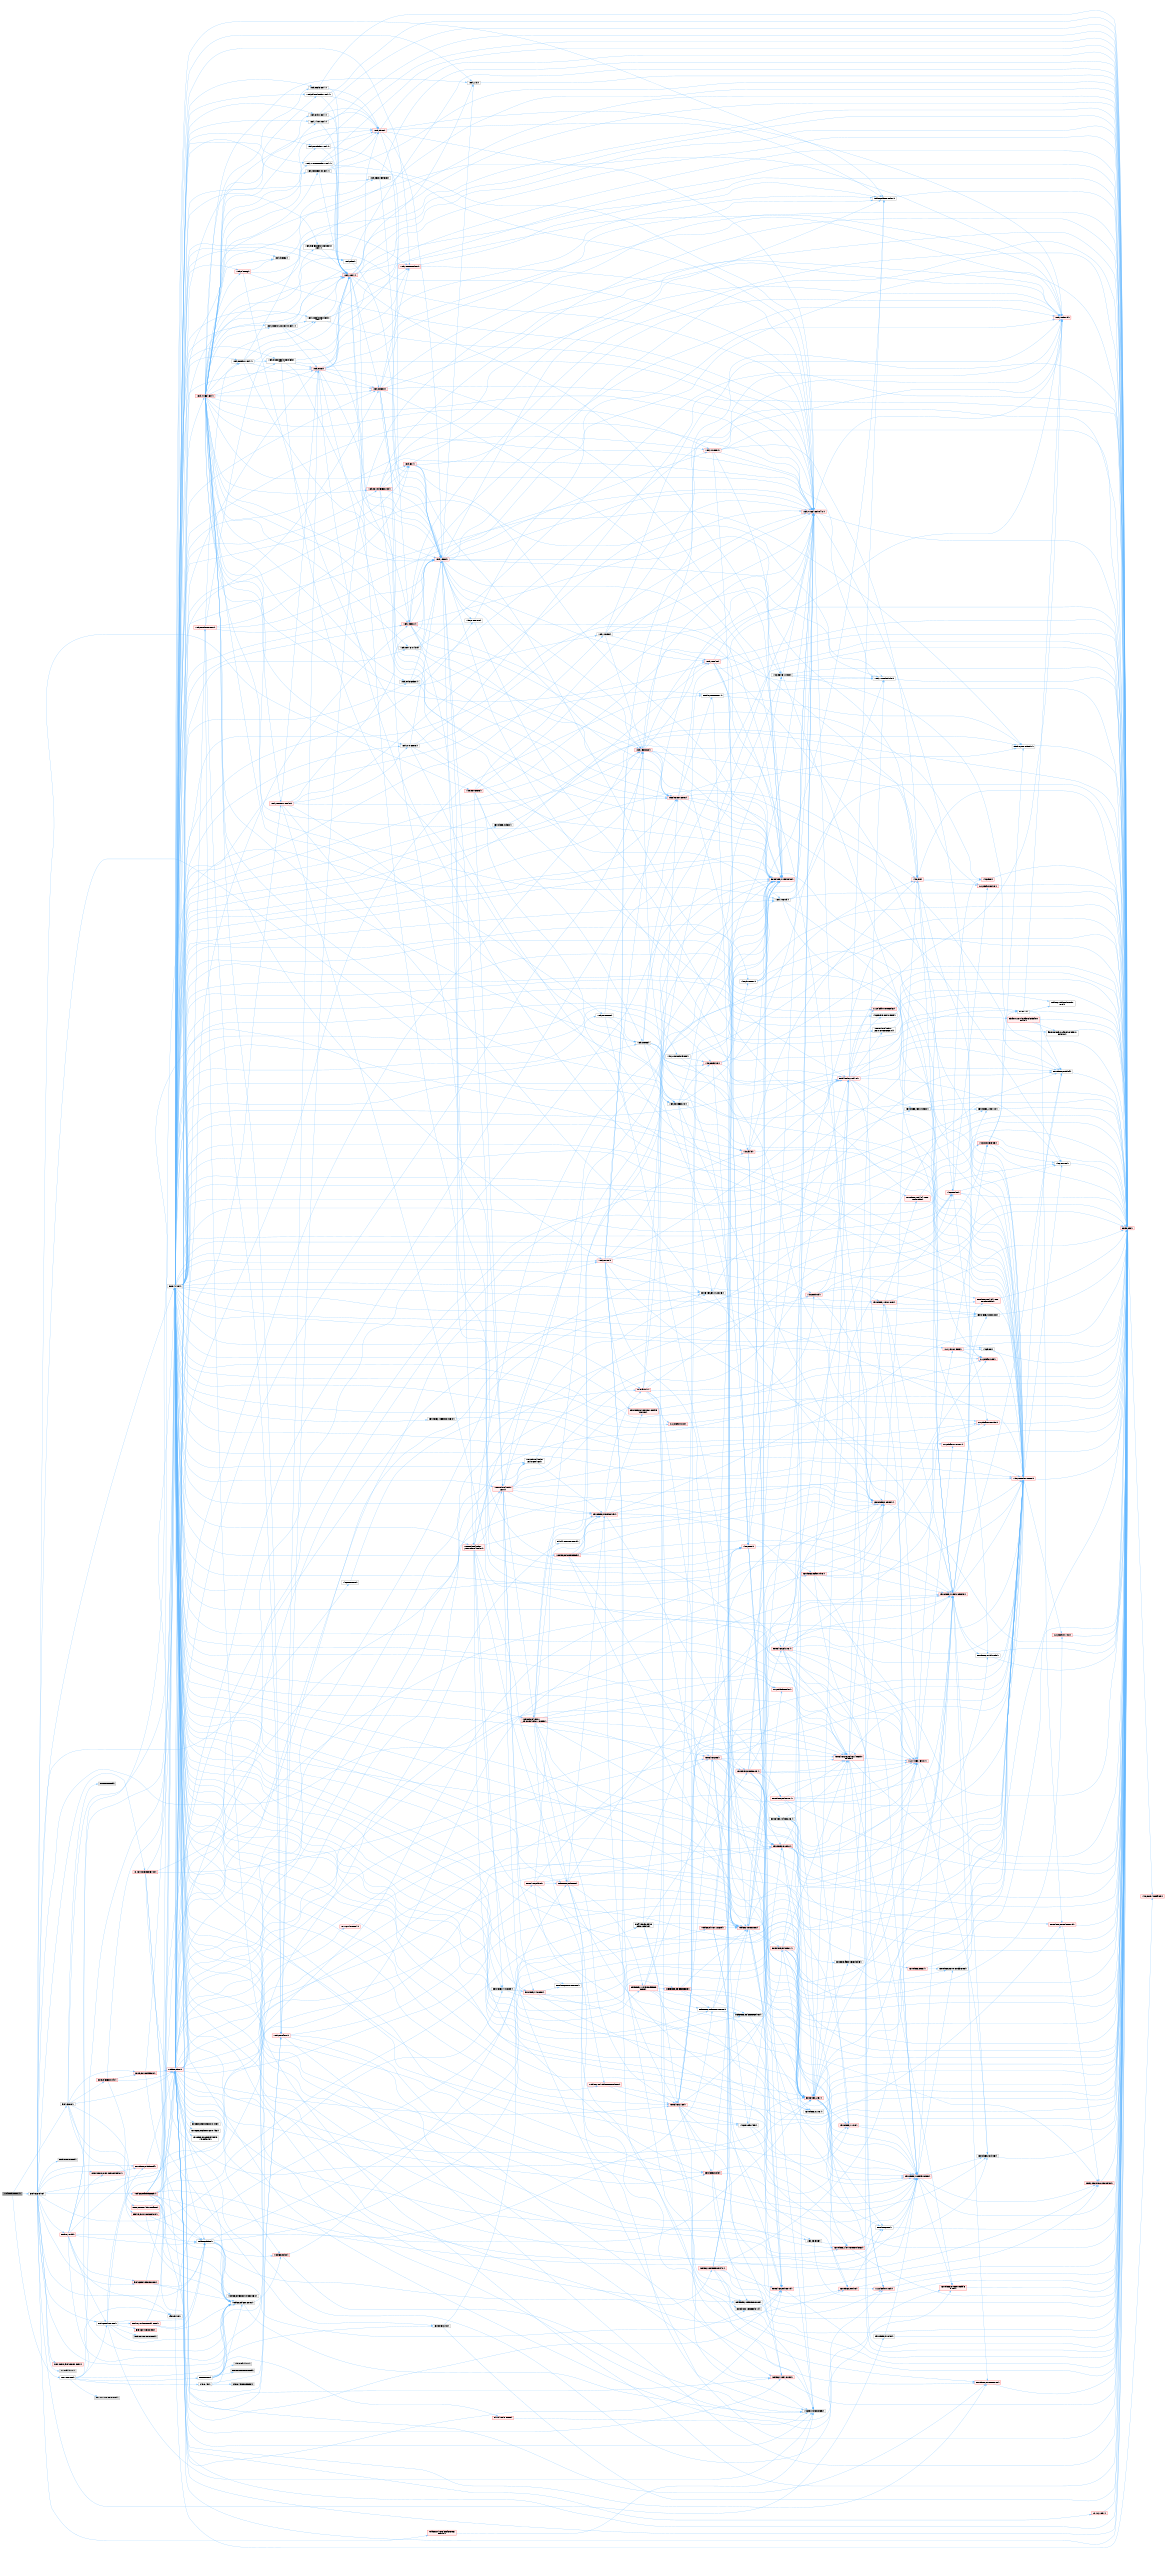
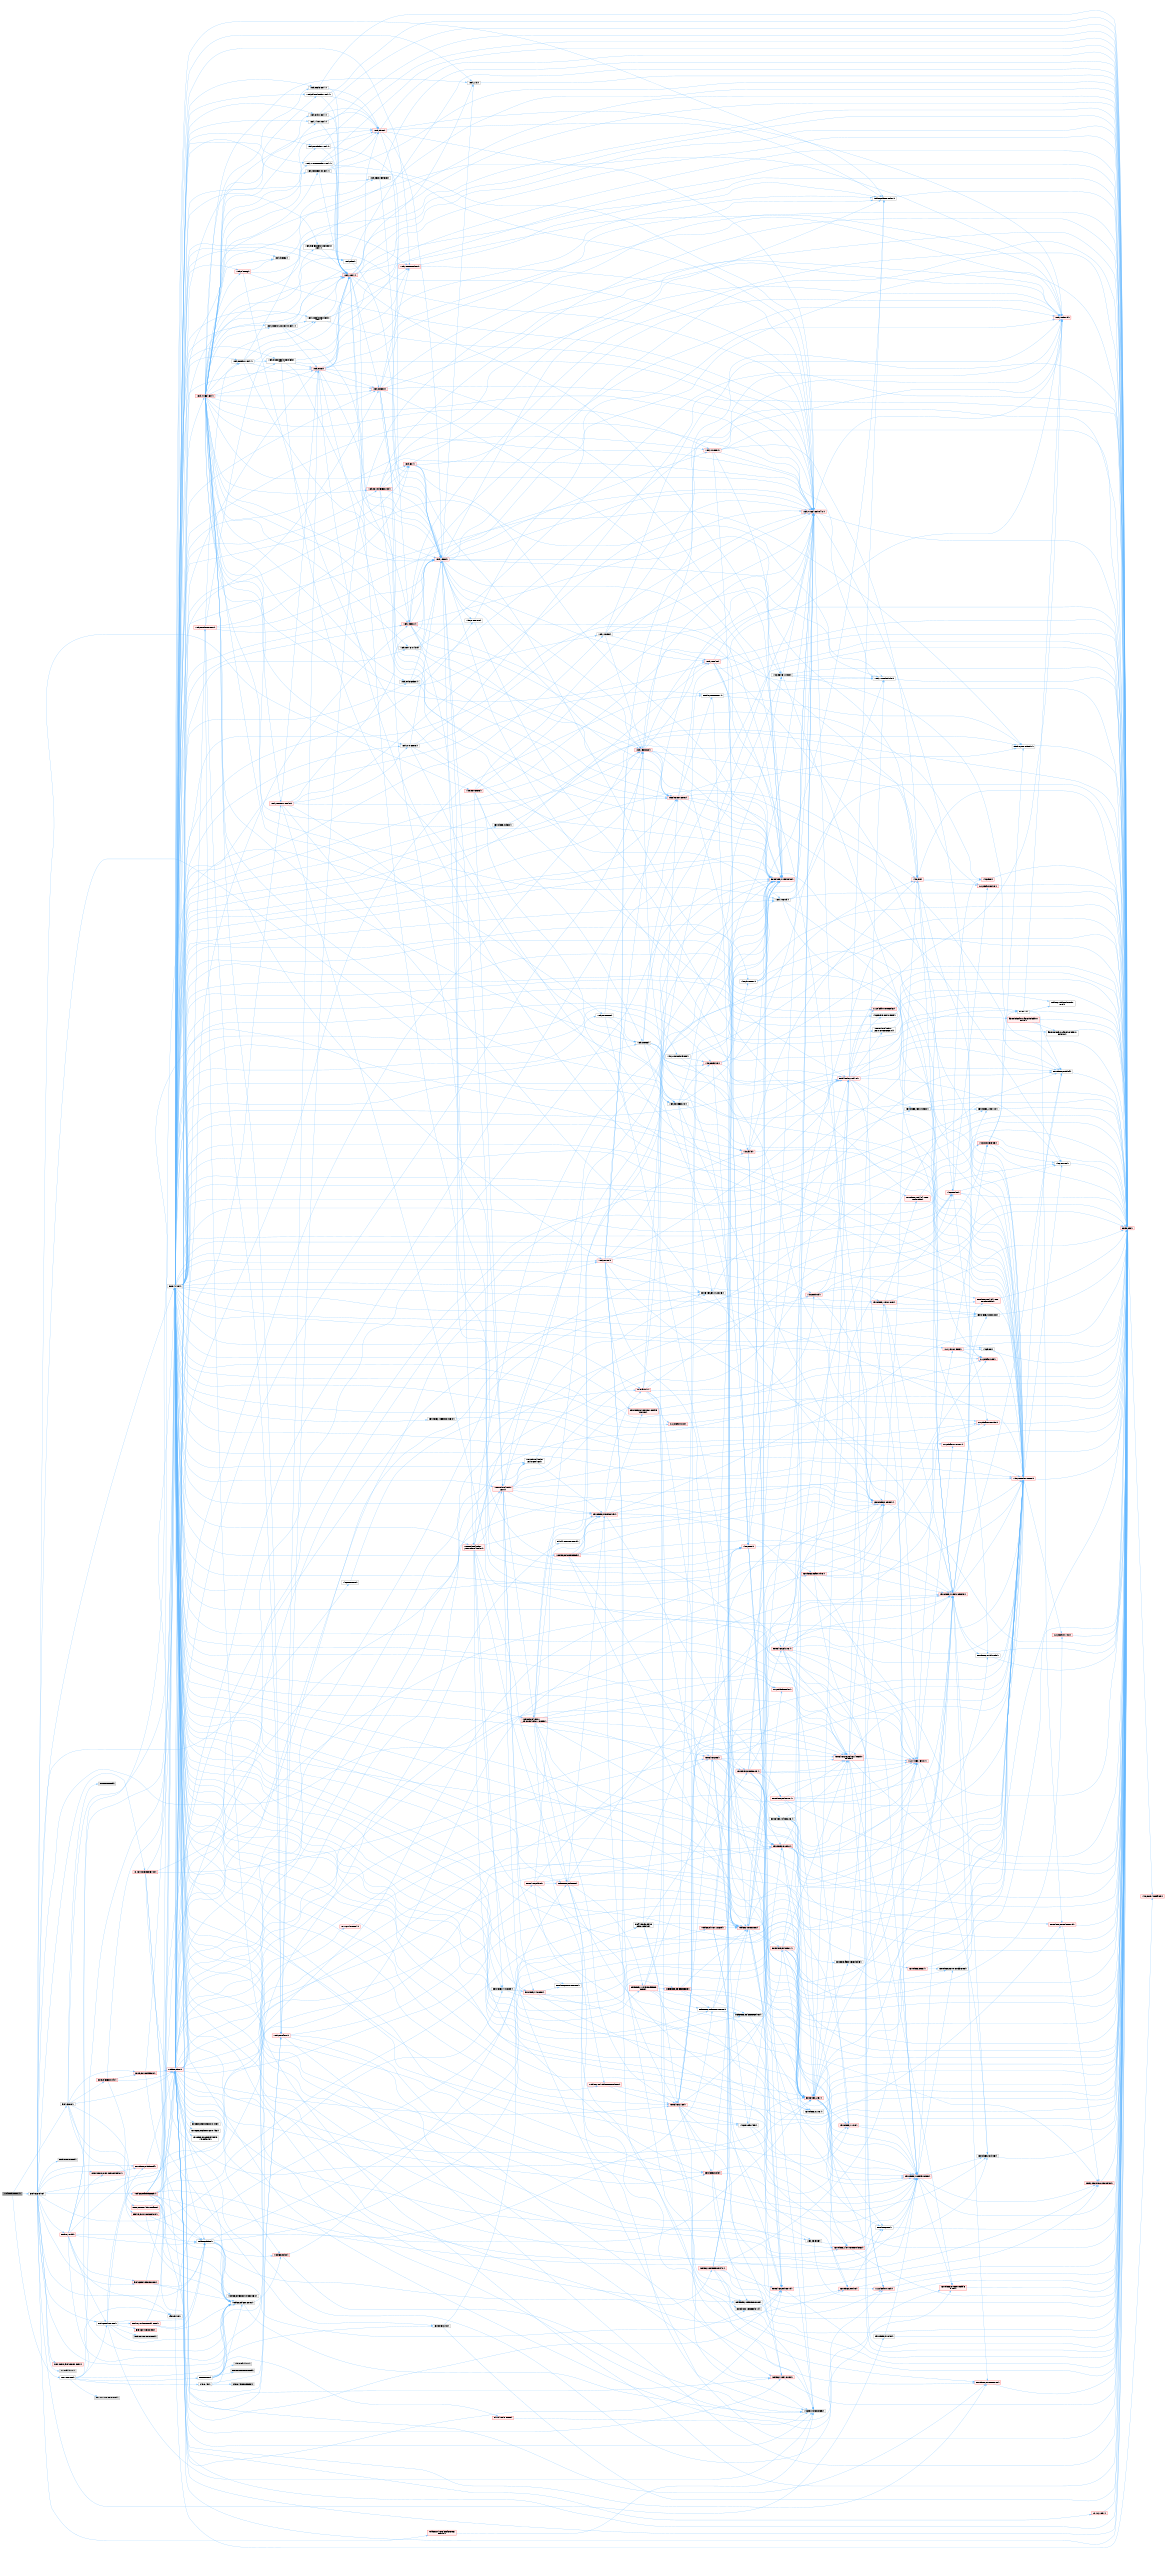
node "PlatformAtomics/GenericPlatform String.h": label "PlatformAtomics/GenericPlatform String.h" -> "GenericPlatform/GenericPlatform String.h"
